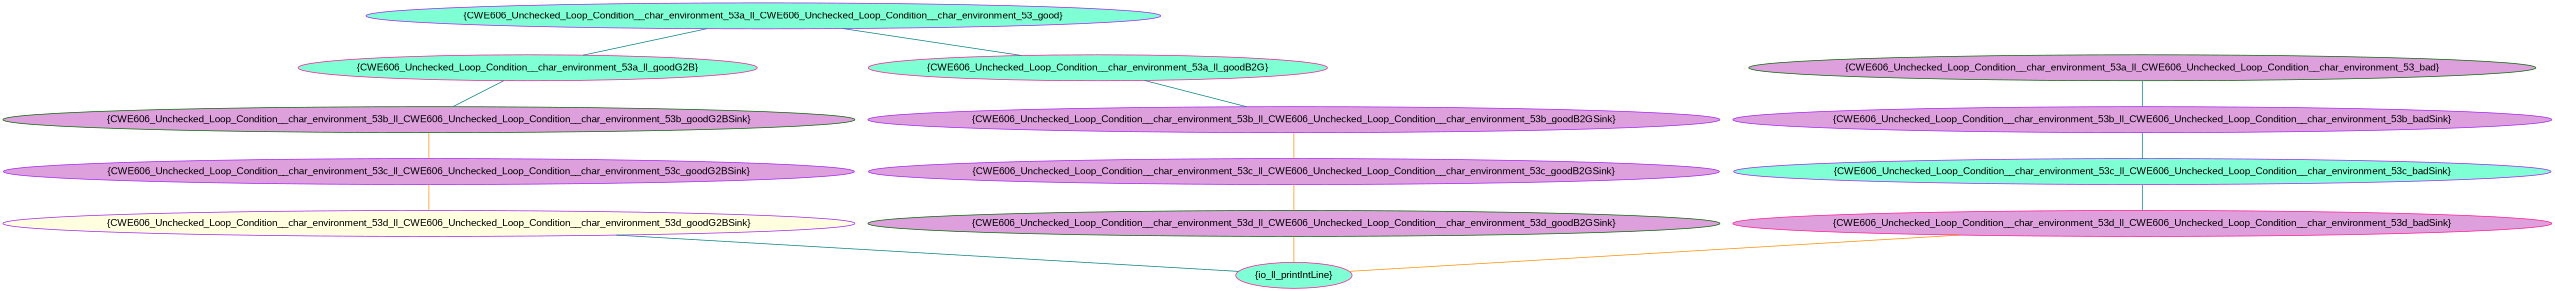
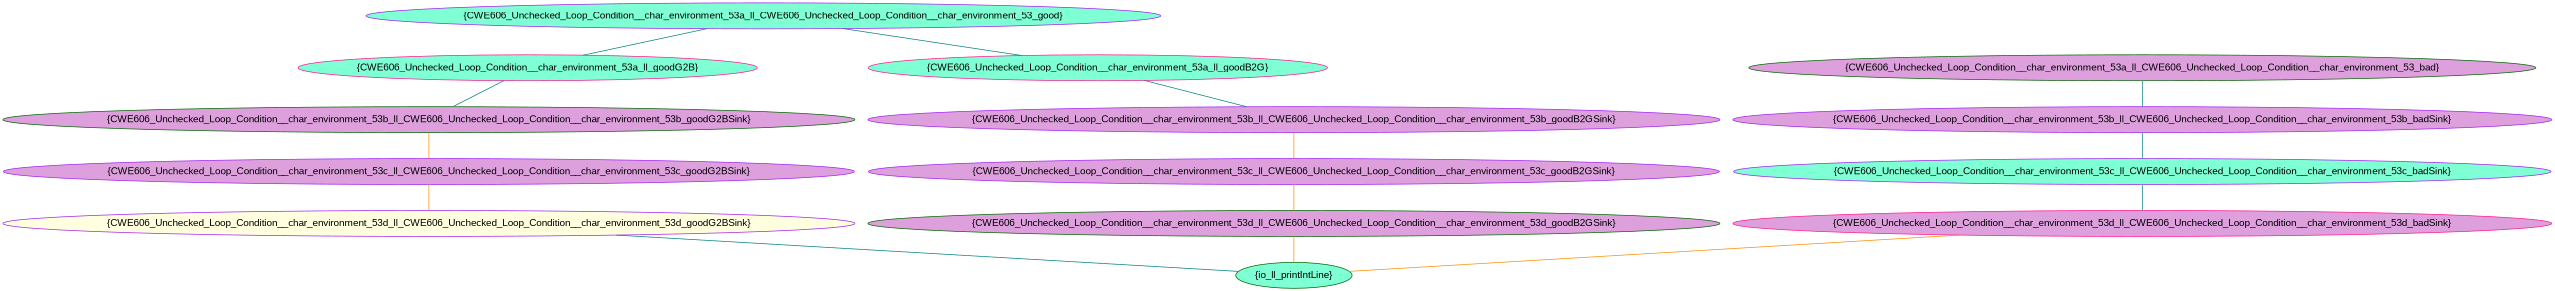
node "{io_ll_printIntLine}": color deeppink -> darkgreen
